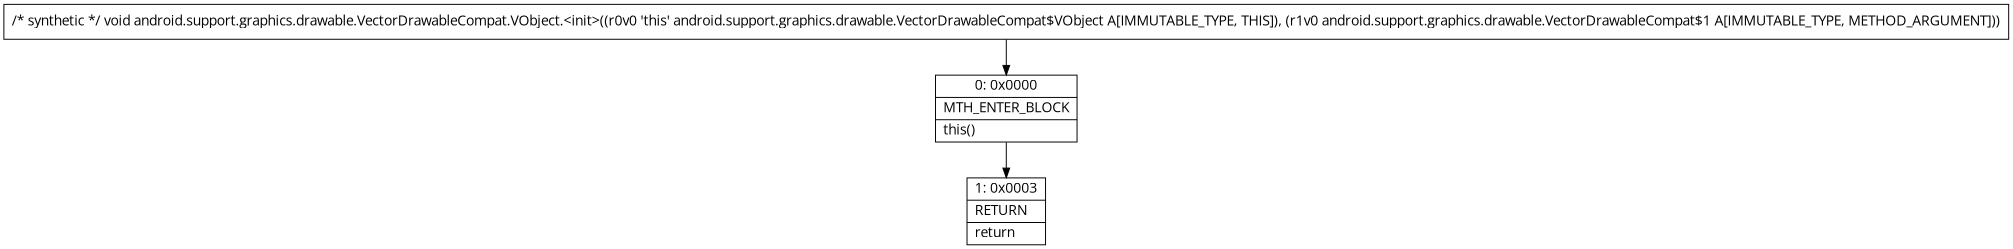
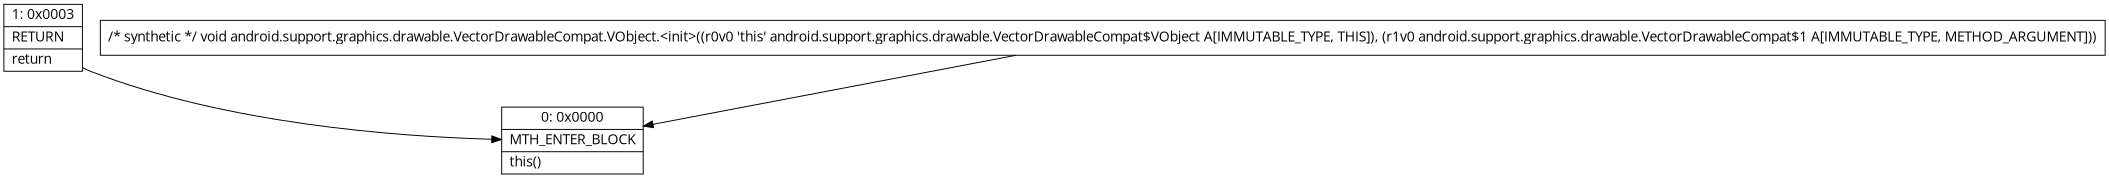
edge "0: 0x0000" -> "1: 0x0003": reversed
